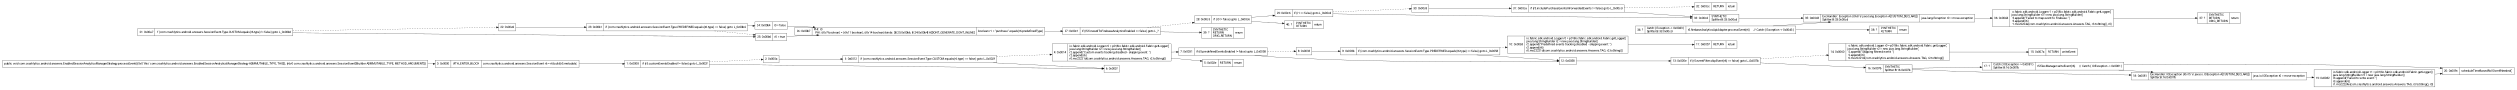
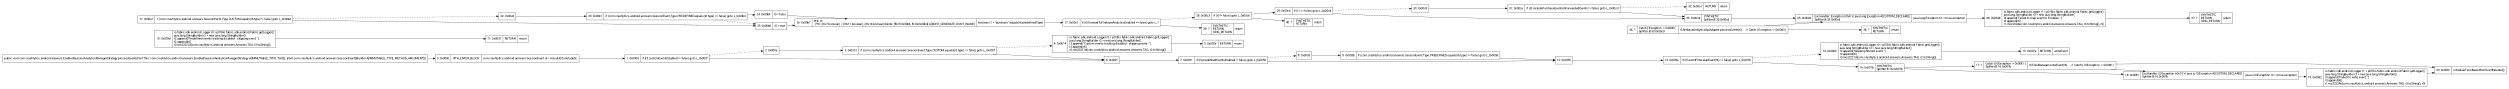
edge "9: 0x003b" -> "10: 0x003d": removed
edge "4: 0x0014" -> "7: 0x0031": now "6: 0x002f" -> "7: 0x0031"
